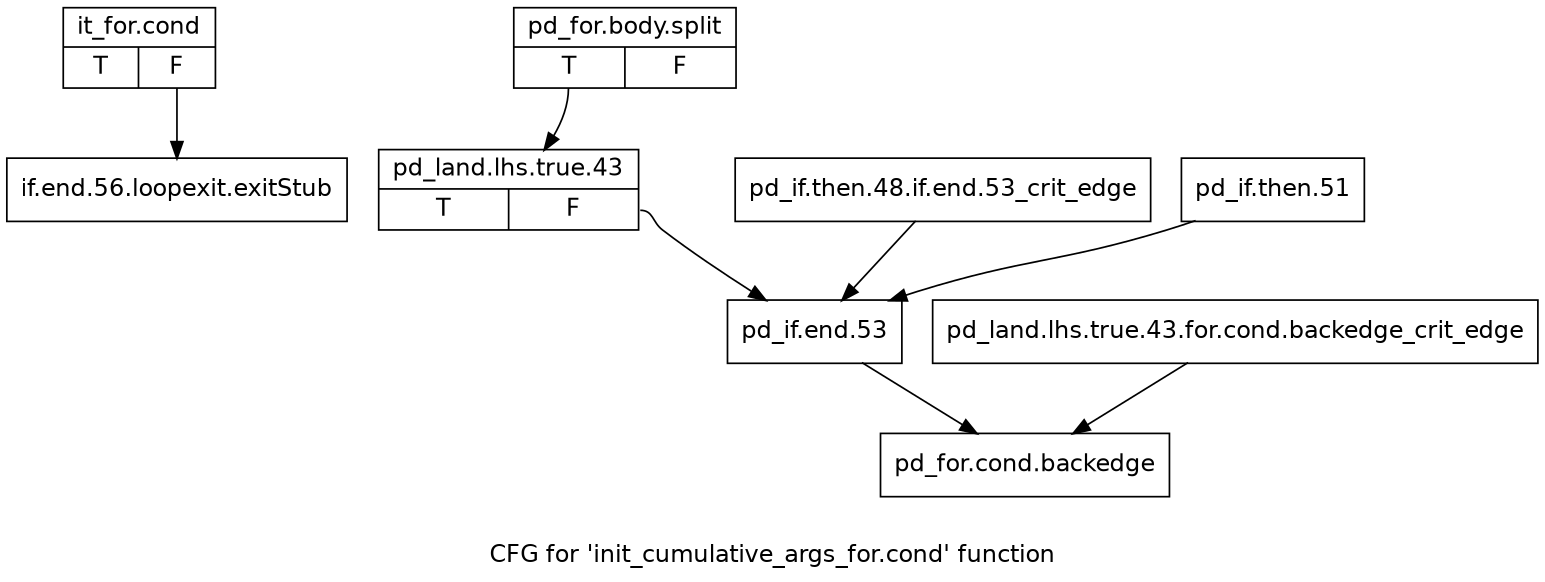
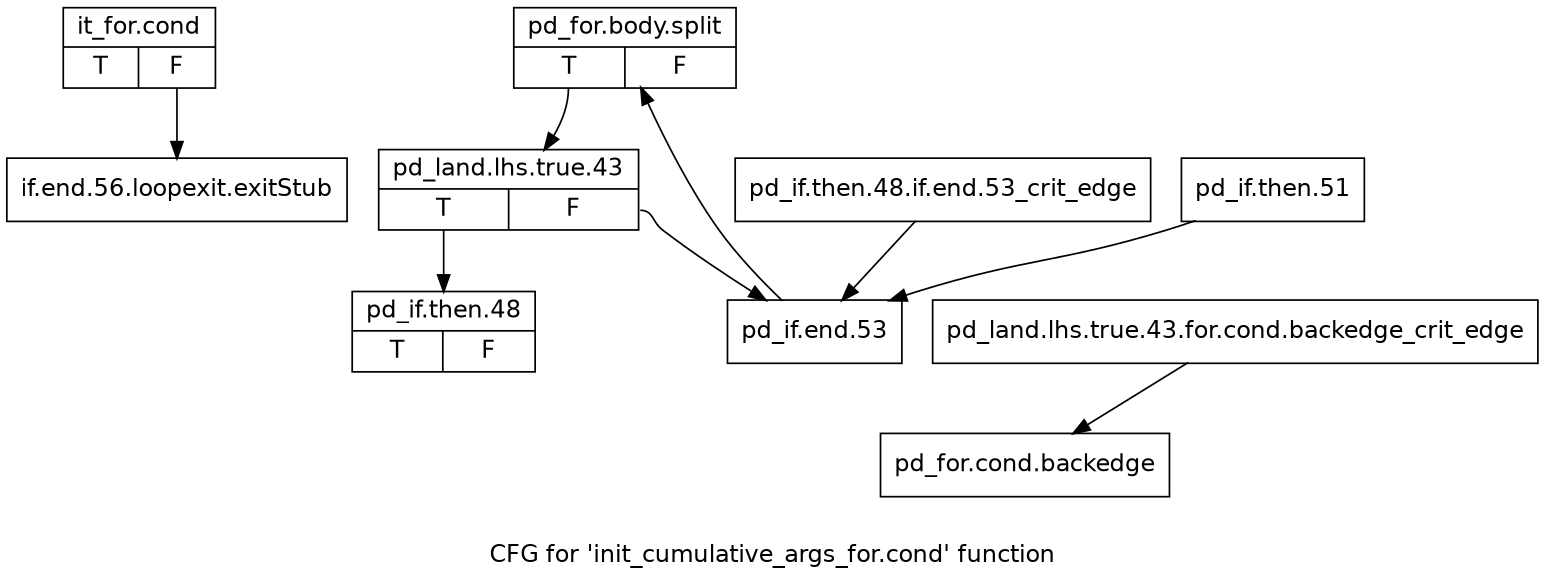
node "pd_if.then.48": added
edge "pd_if.end.53" -> "pd_for.cond.backedge": now "pd_if.end.53" -> "pd_for.body.split"
